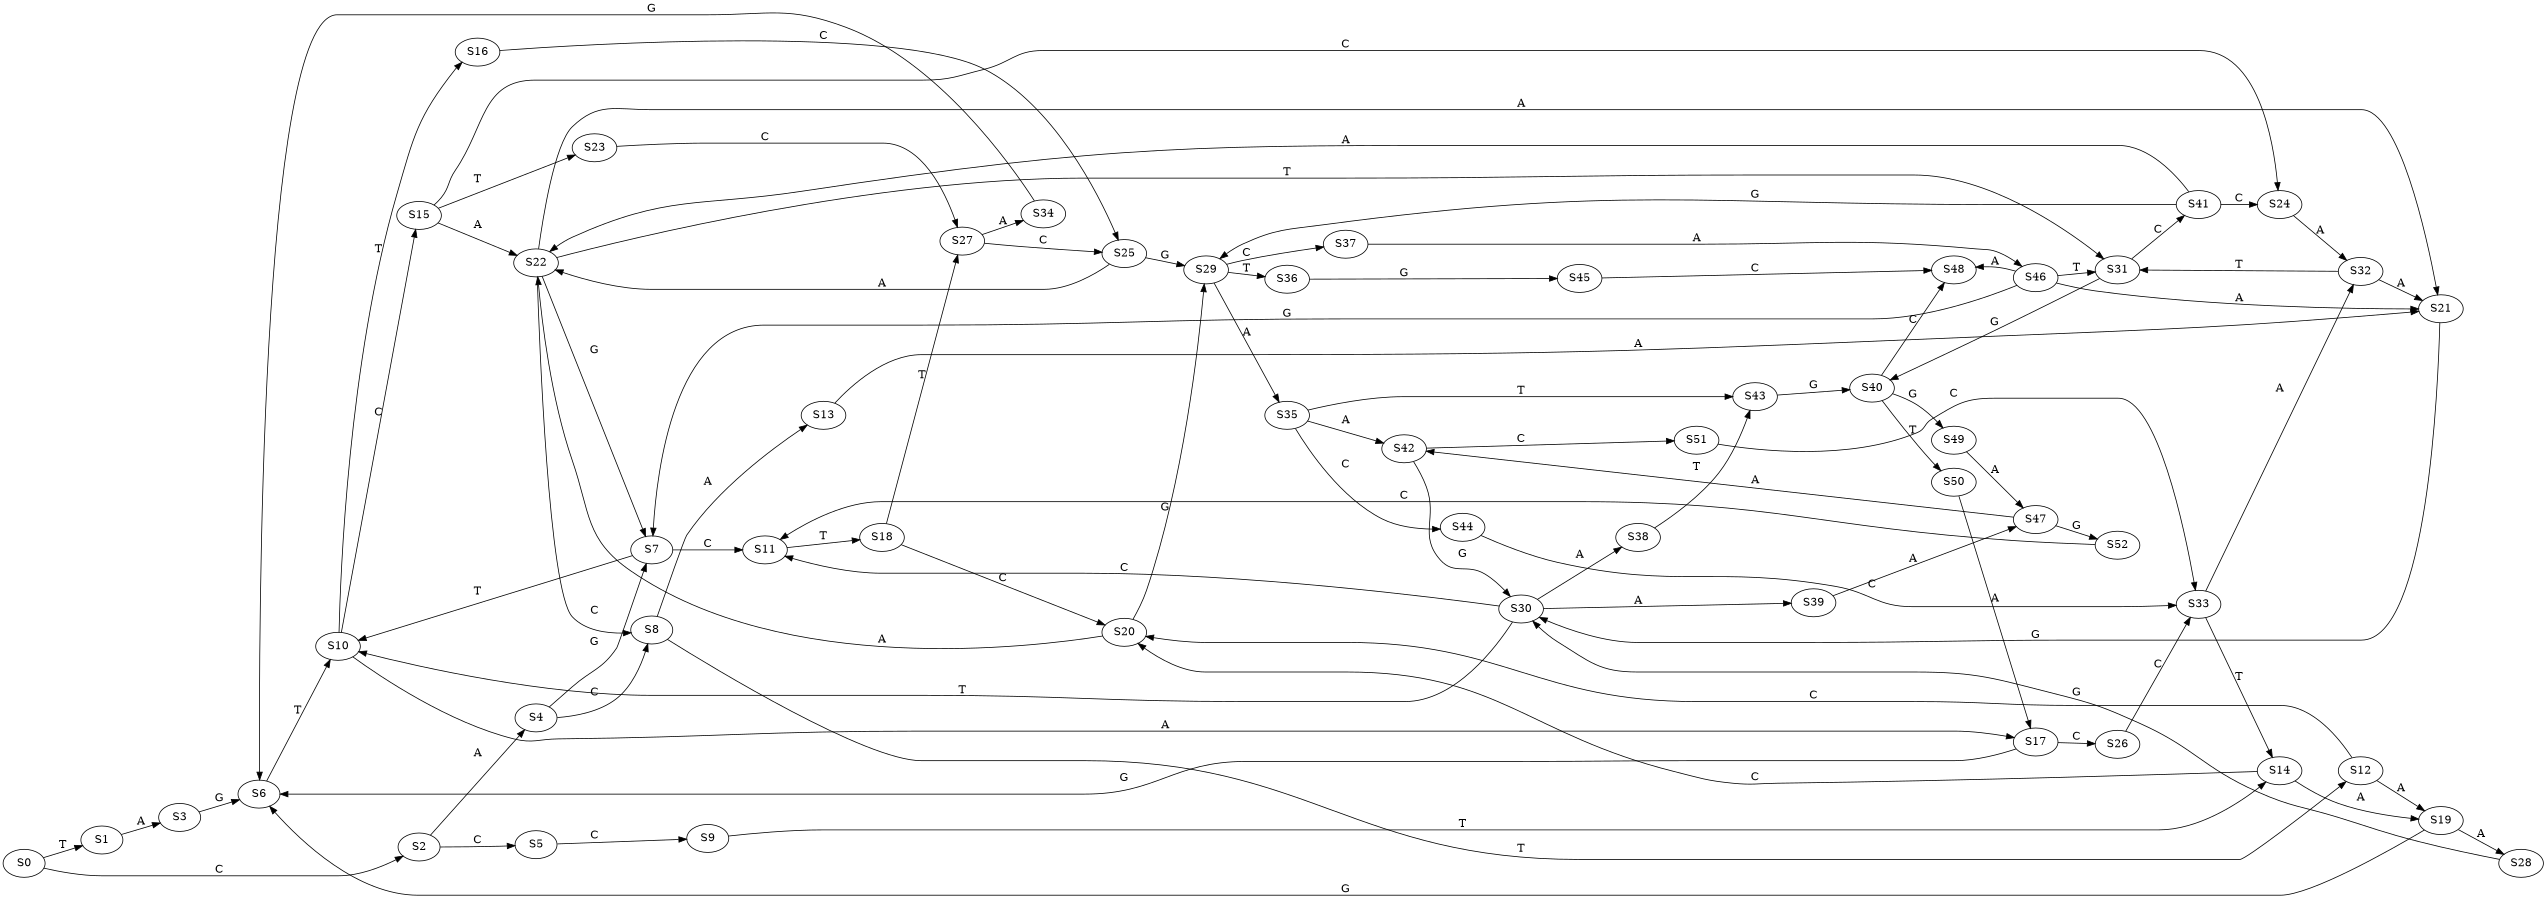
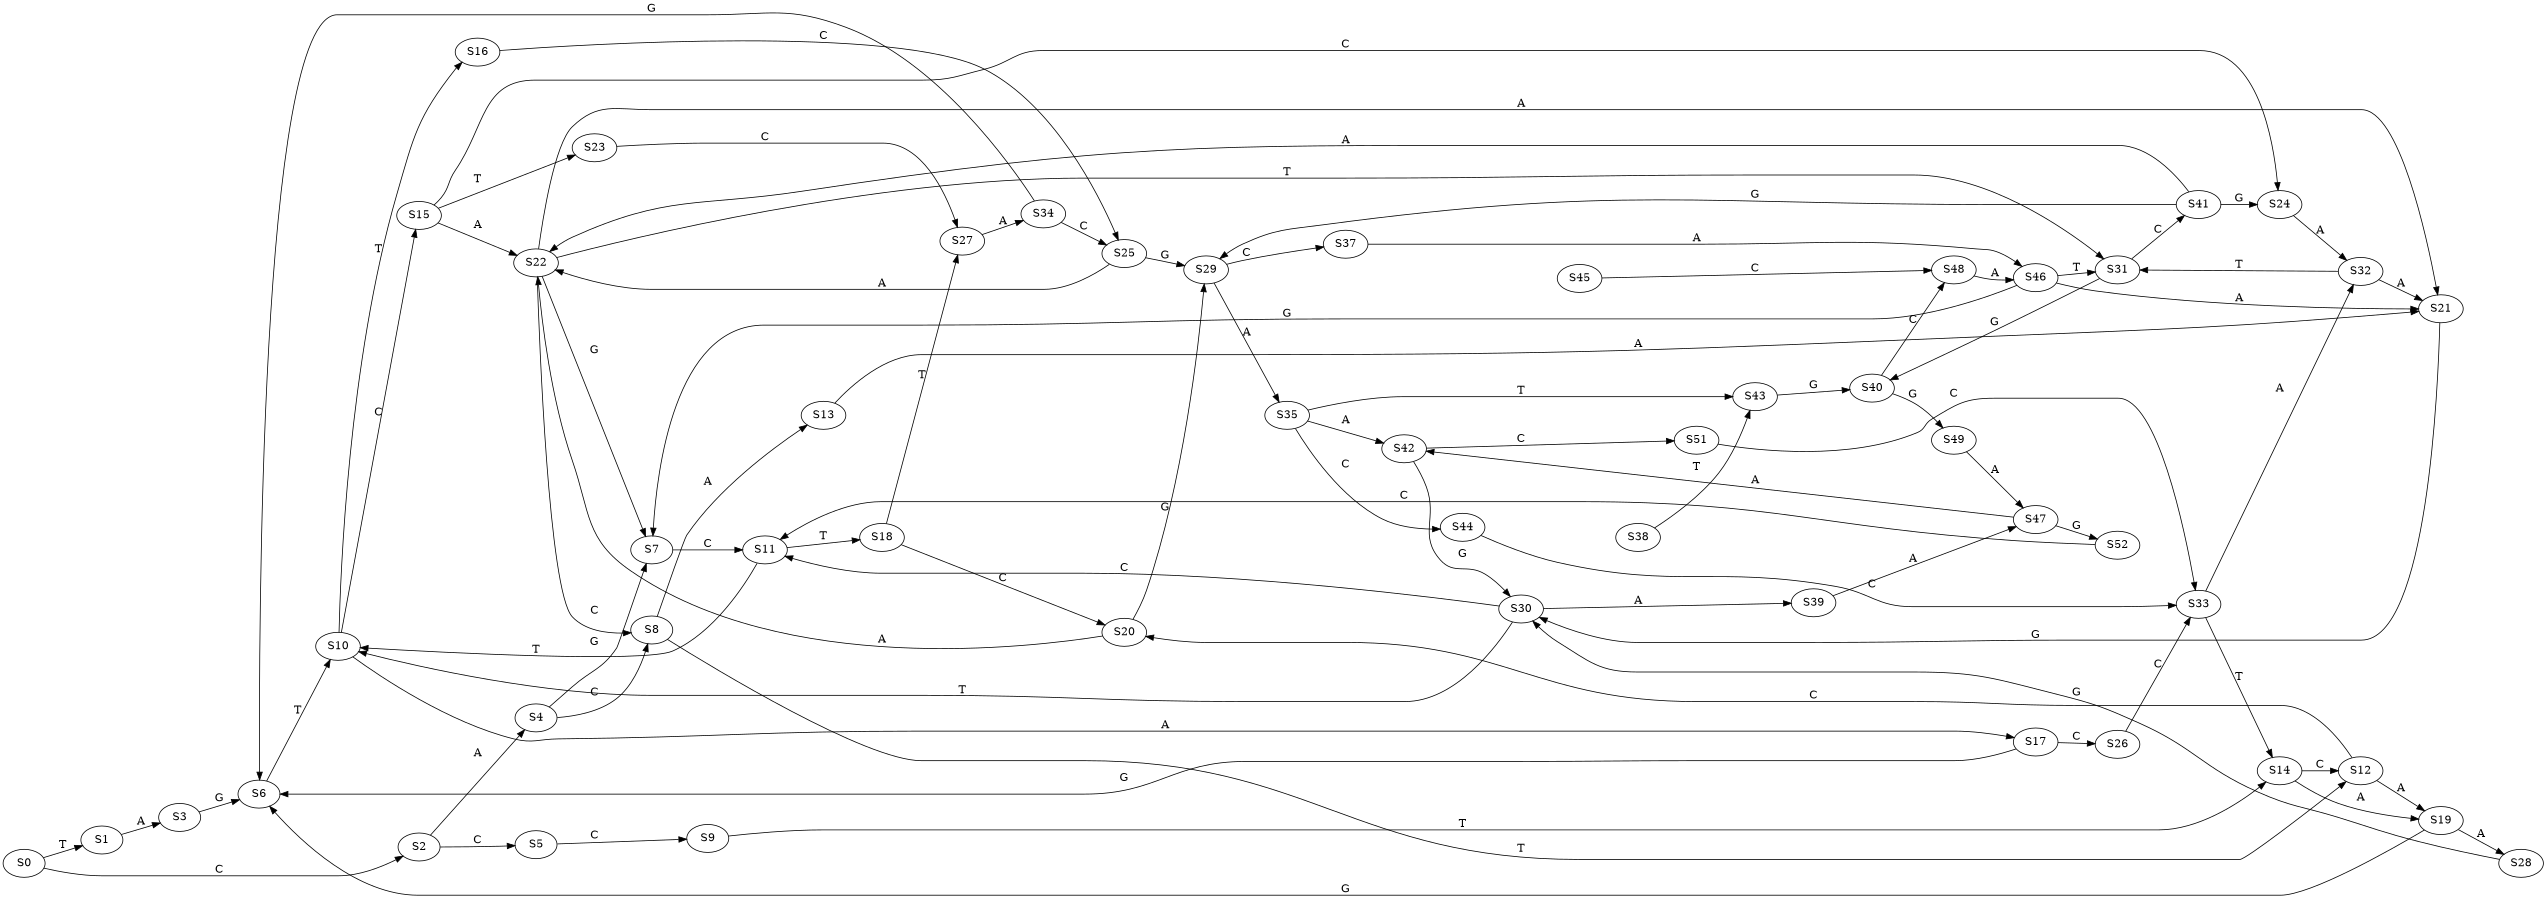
edge "S41" -> "S24": label "C" -> "G"
edge "S27" -> "S25": now "S34" -> "S25"
edge "S46" -> "S48": reversed
node "S36": removed
node "S50": removed
edge "S30" -> "S38": removed, label "A"
edge "S7" -> "S10": now "S11" -> "S10"
edge "S14" -> "S20": now "S14" -> "S12"
